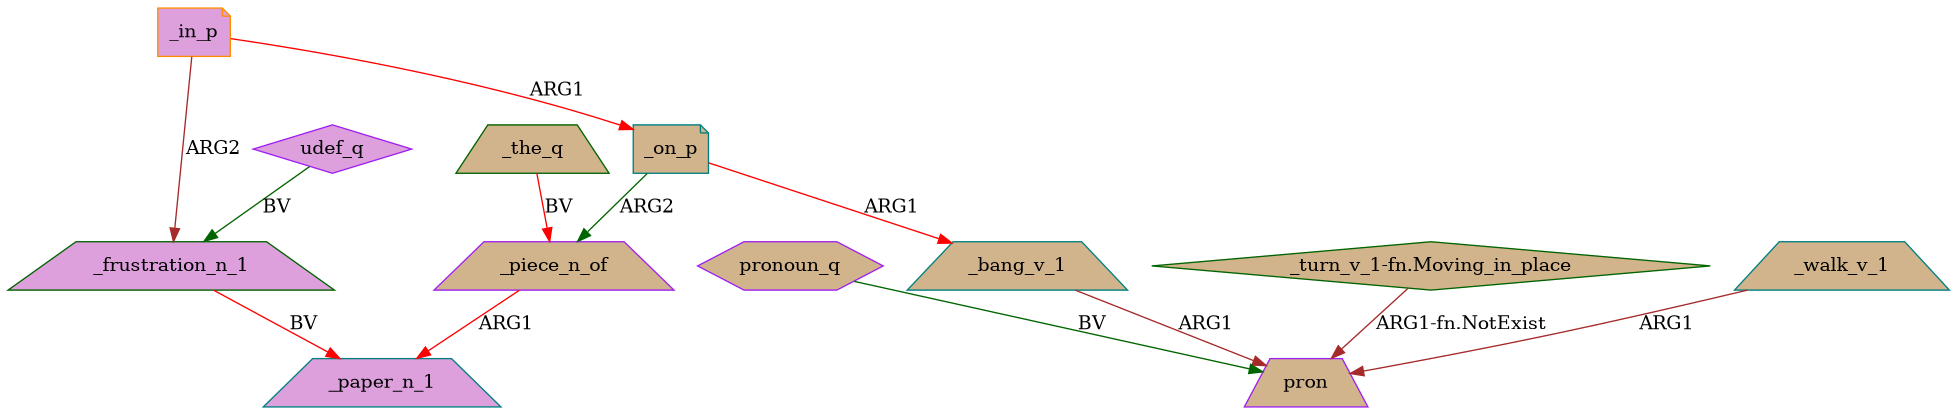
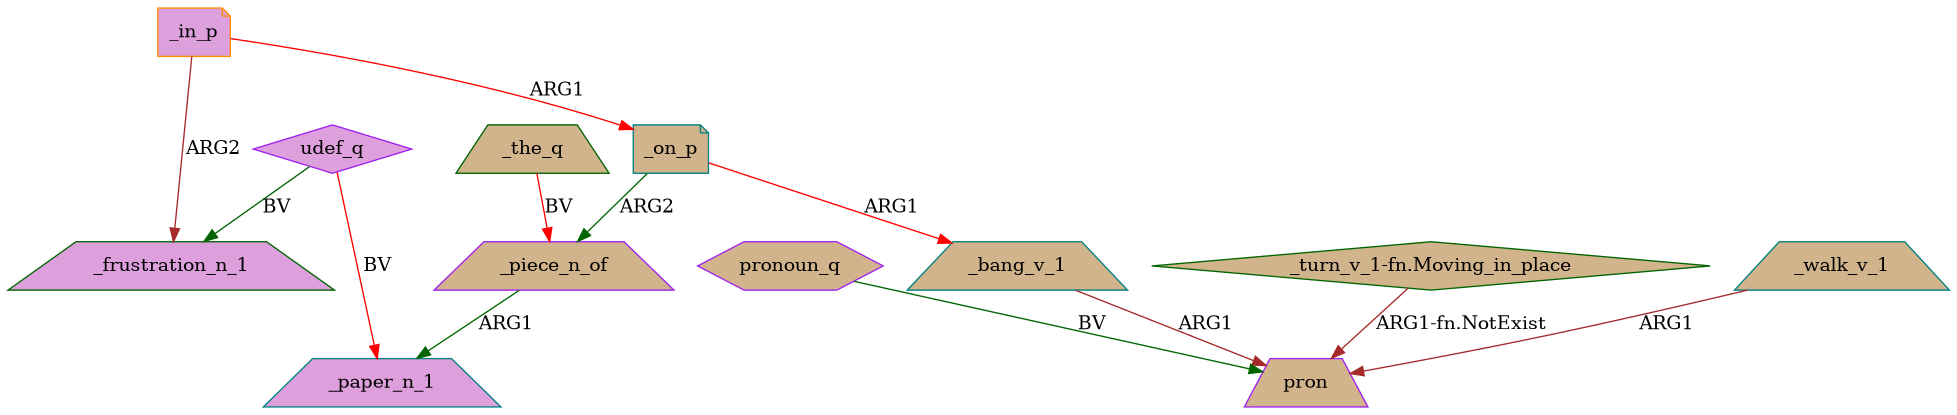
edge "_frustration_n_1" -> "_paper_n_1": now "udef_q" -> "_paper_n_1"
edge "_piece_n_of" -> "_paper_n_1": color red -> darkgreen
